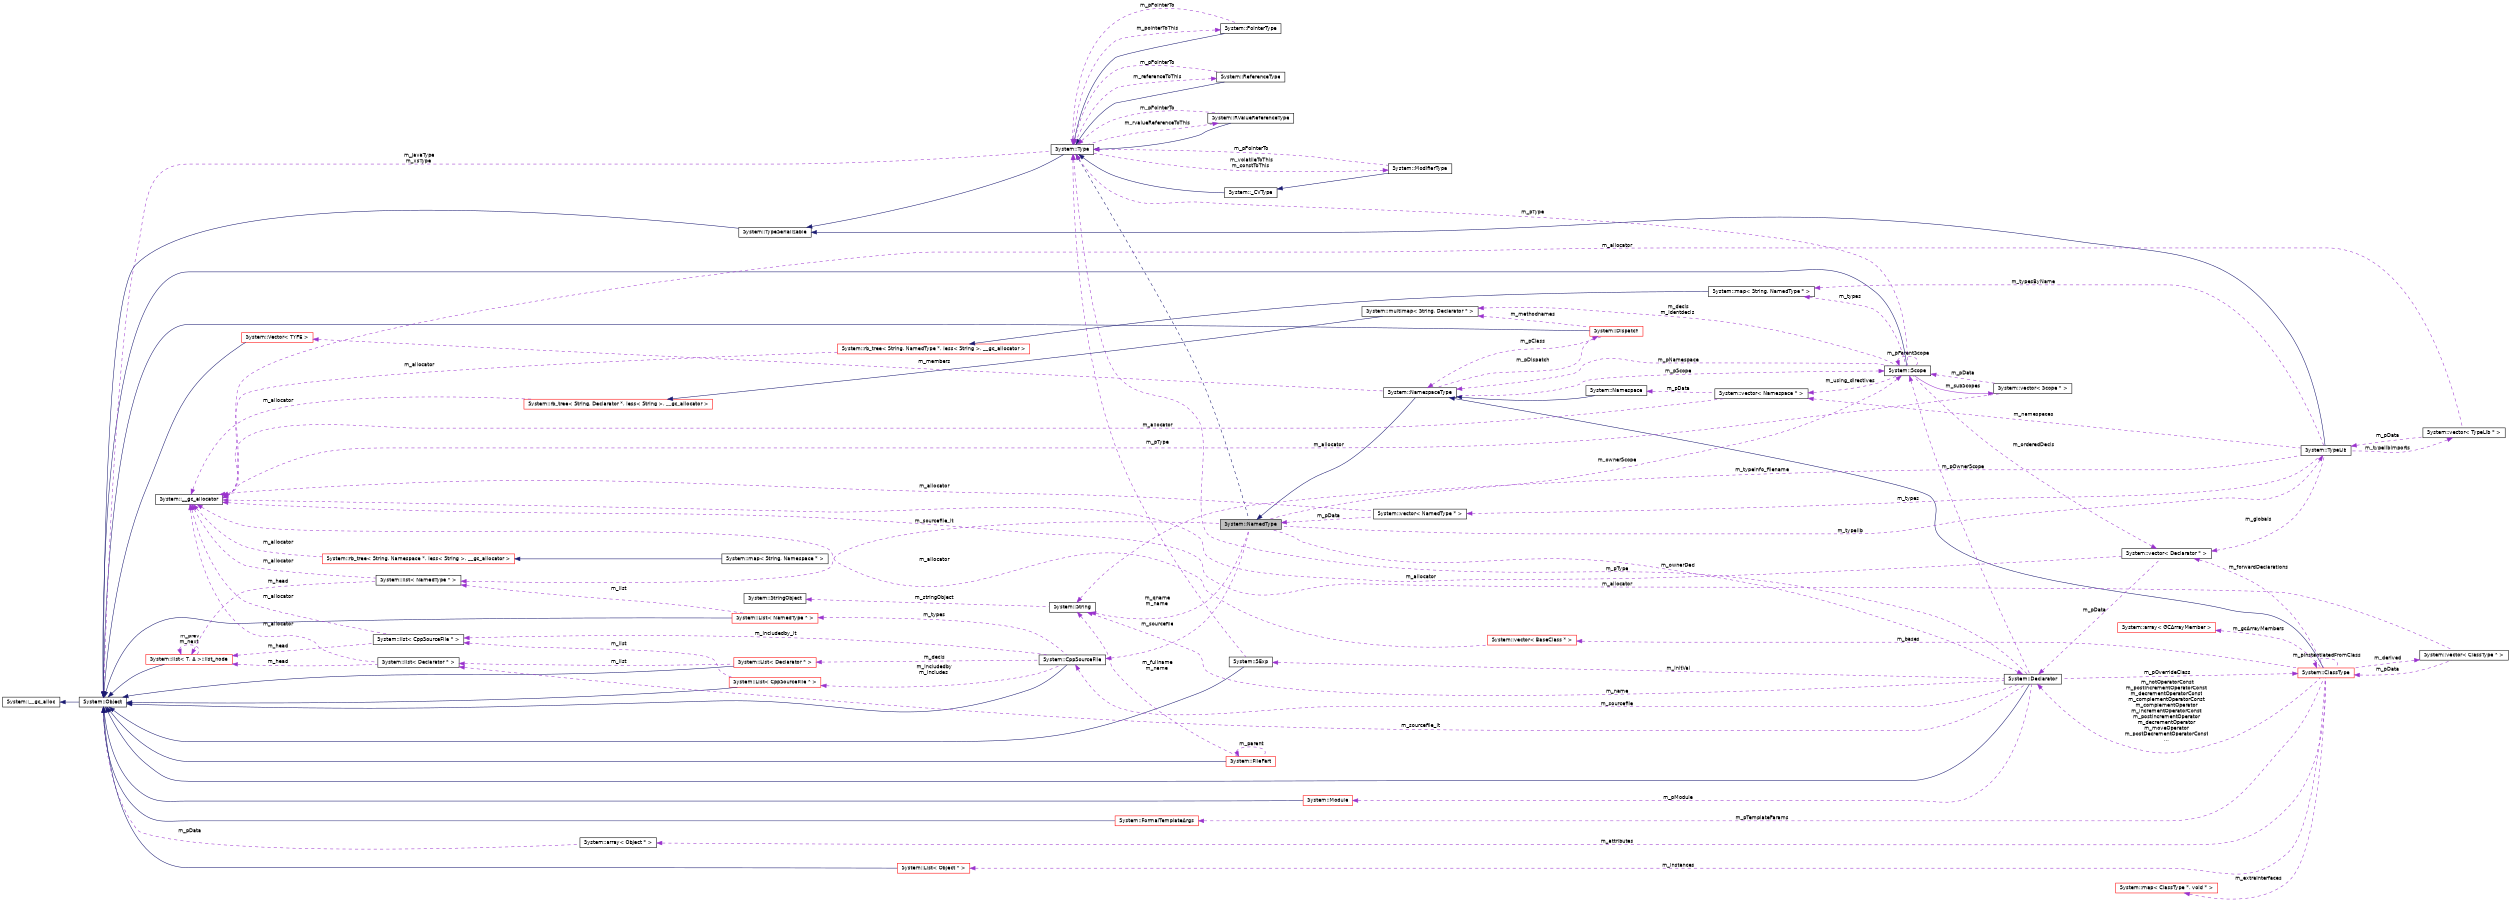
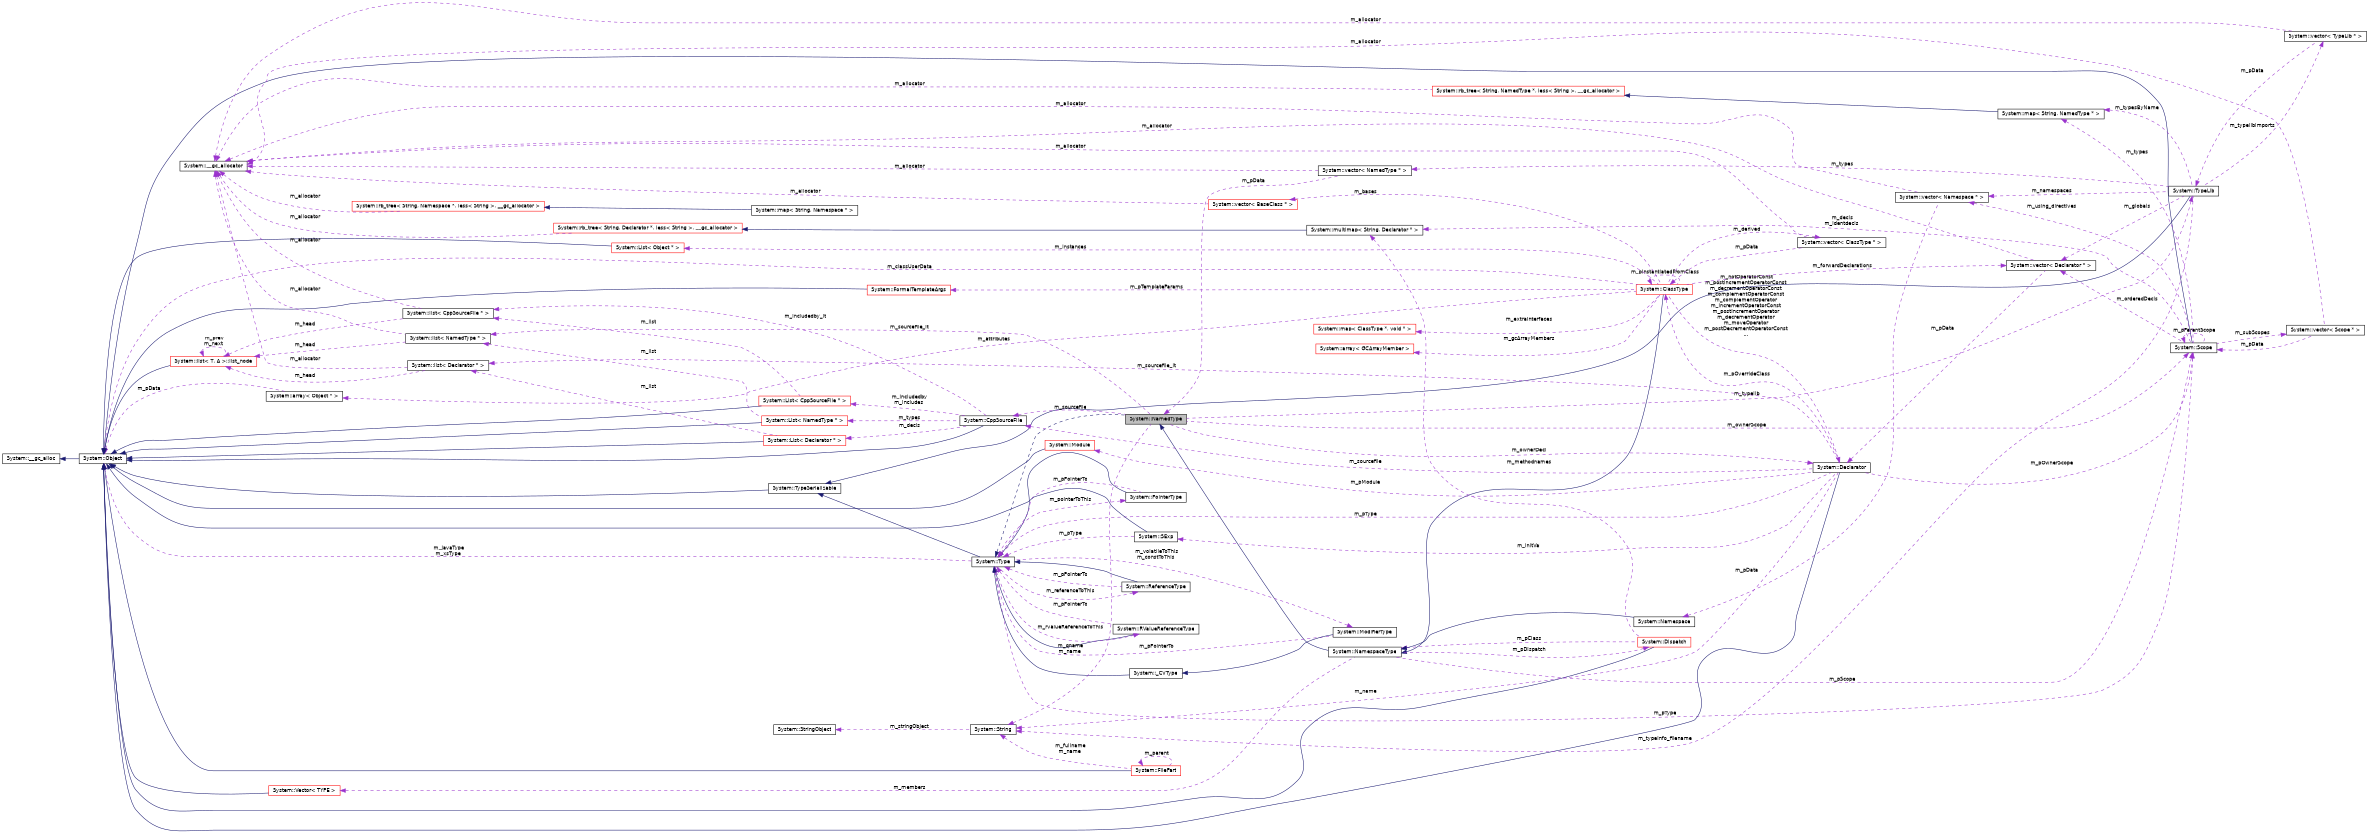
edge "System::ClassType" -> "System::Object": added, label "m_classUserData"
edge "System::Scope" -> "System::NamespaceType": removed, label "m_pNamespace"
edge "System::Scope" -> "System::vector< Scope * >": style solid -> dashed
